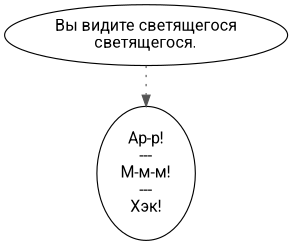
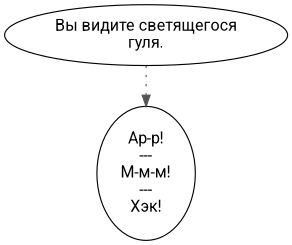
node "Вы видите светящегося светящегося.": label "Вы видите светящегося светящегося." -> "Вы видите светящегося гуля."
